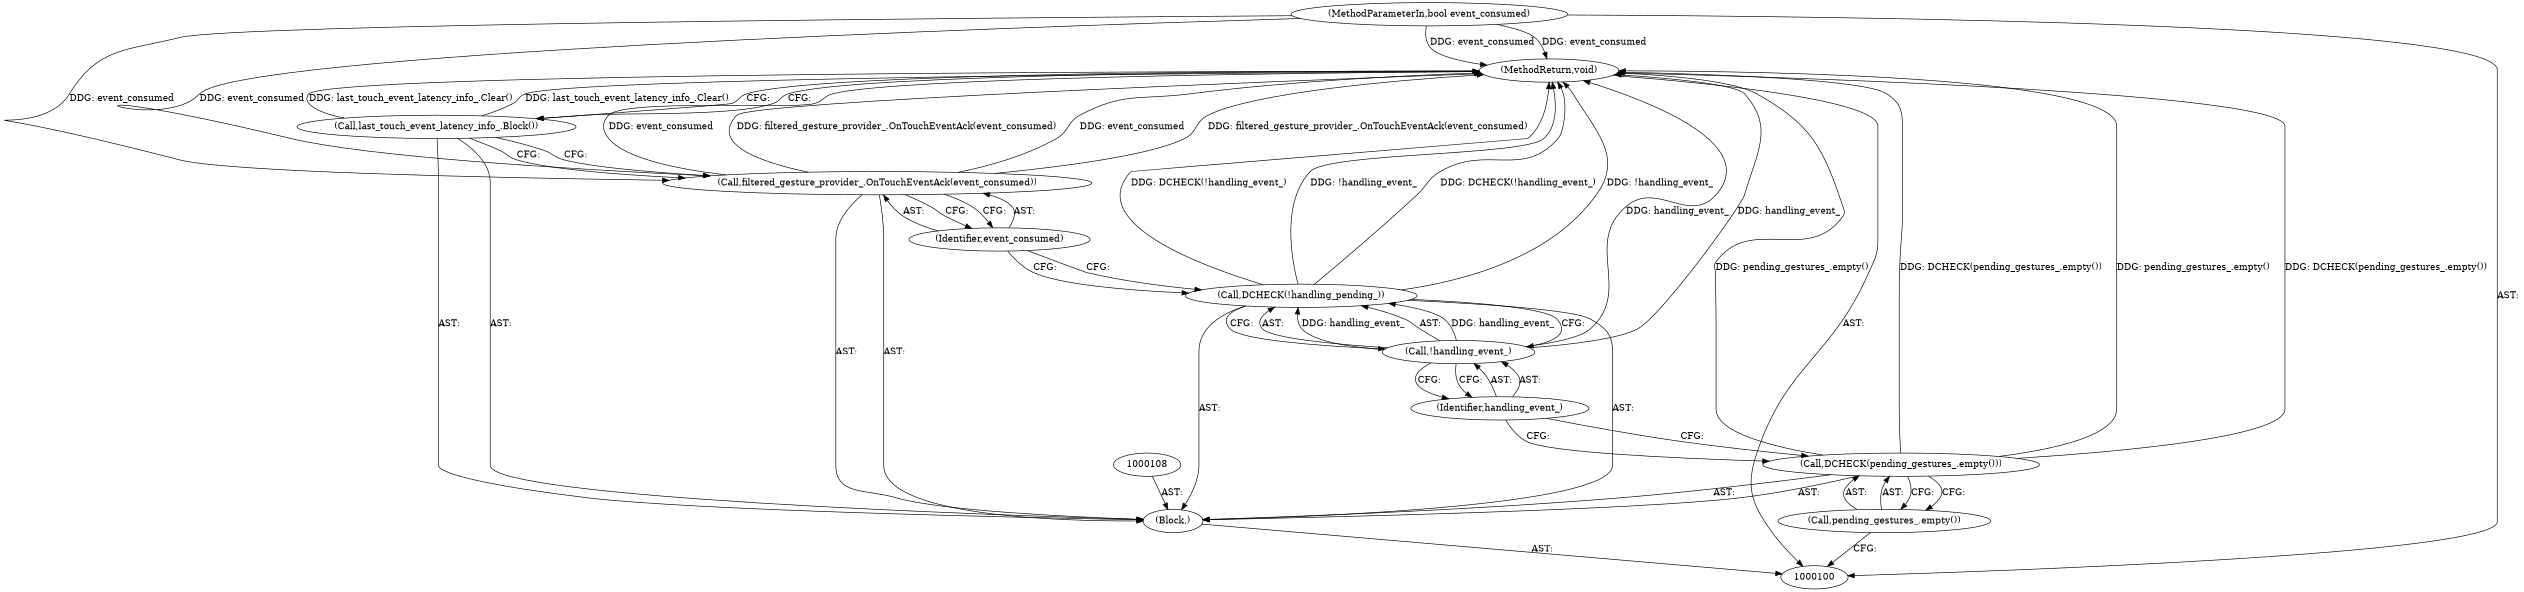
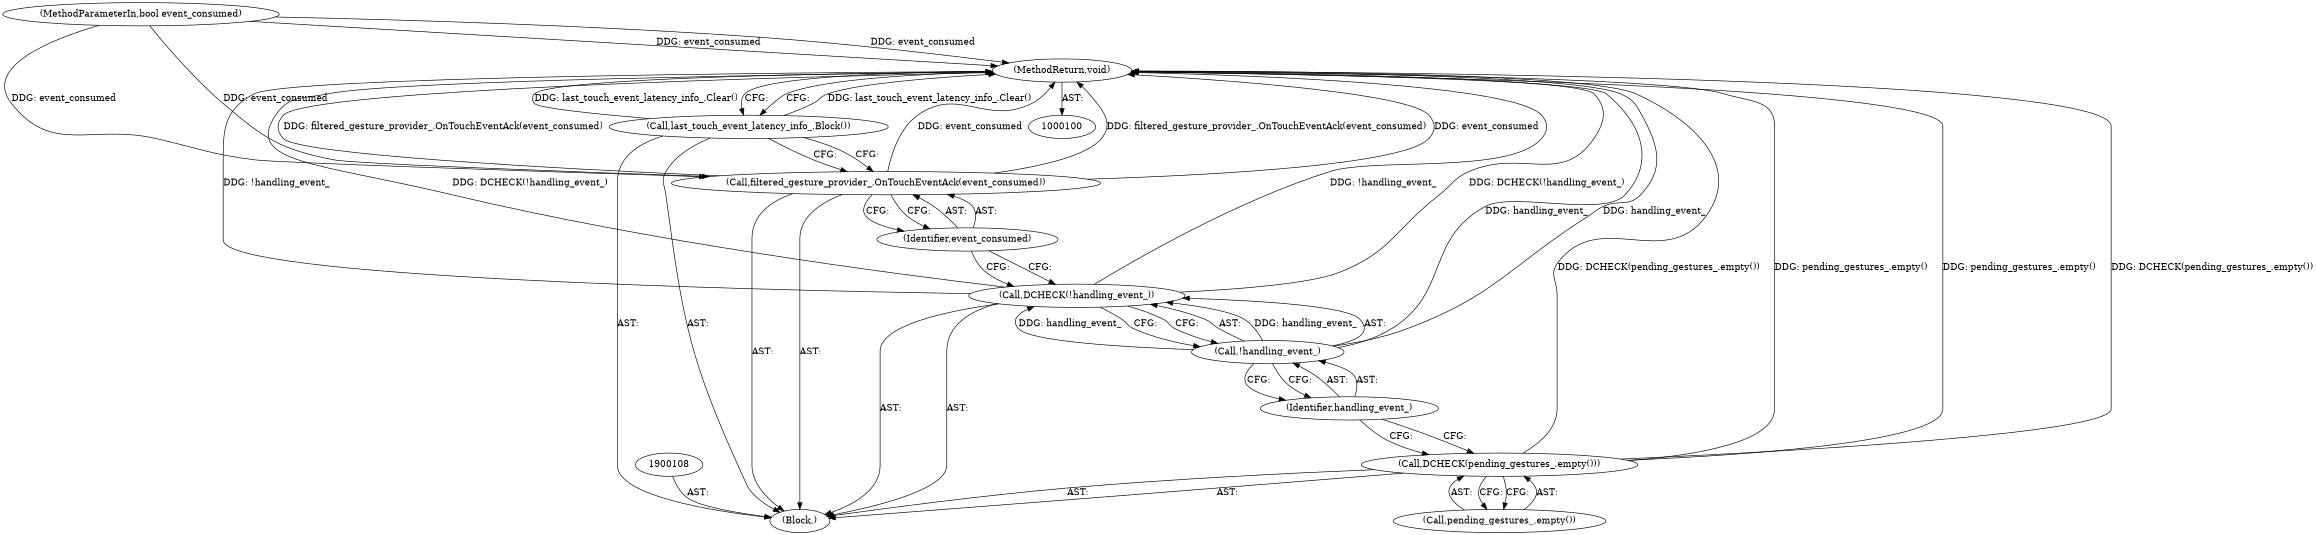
edge "(MethodParameterIn,bool event_consumed)" -> "1000100": removed, label "AST:"
node "(Call,DCHECK(!handling_pending_))": label "(Call,DCHECK(!handling_pending_))" -> "(Call,DCHECK(!handling_event_))"
node "1000108": label "1000108" -> "1900108"
edge "(Call,pending_gestures_.empty())" -> "1000100": removed, label "CFG:"
edge "(Block,)" -> "1000100": removed, label "AST:"
